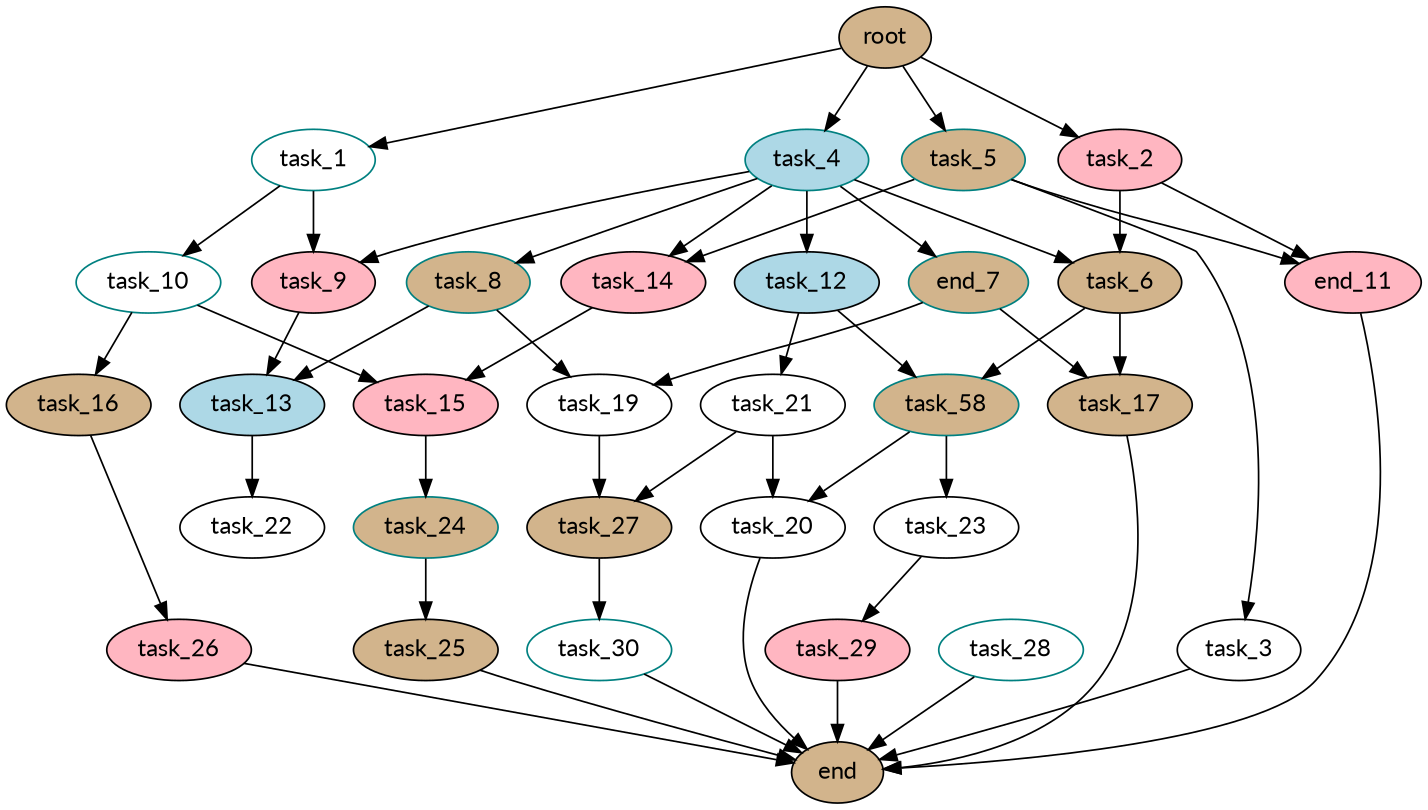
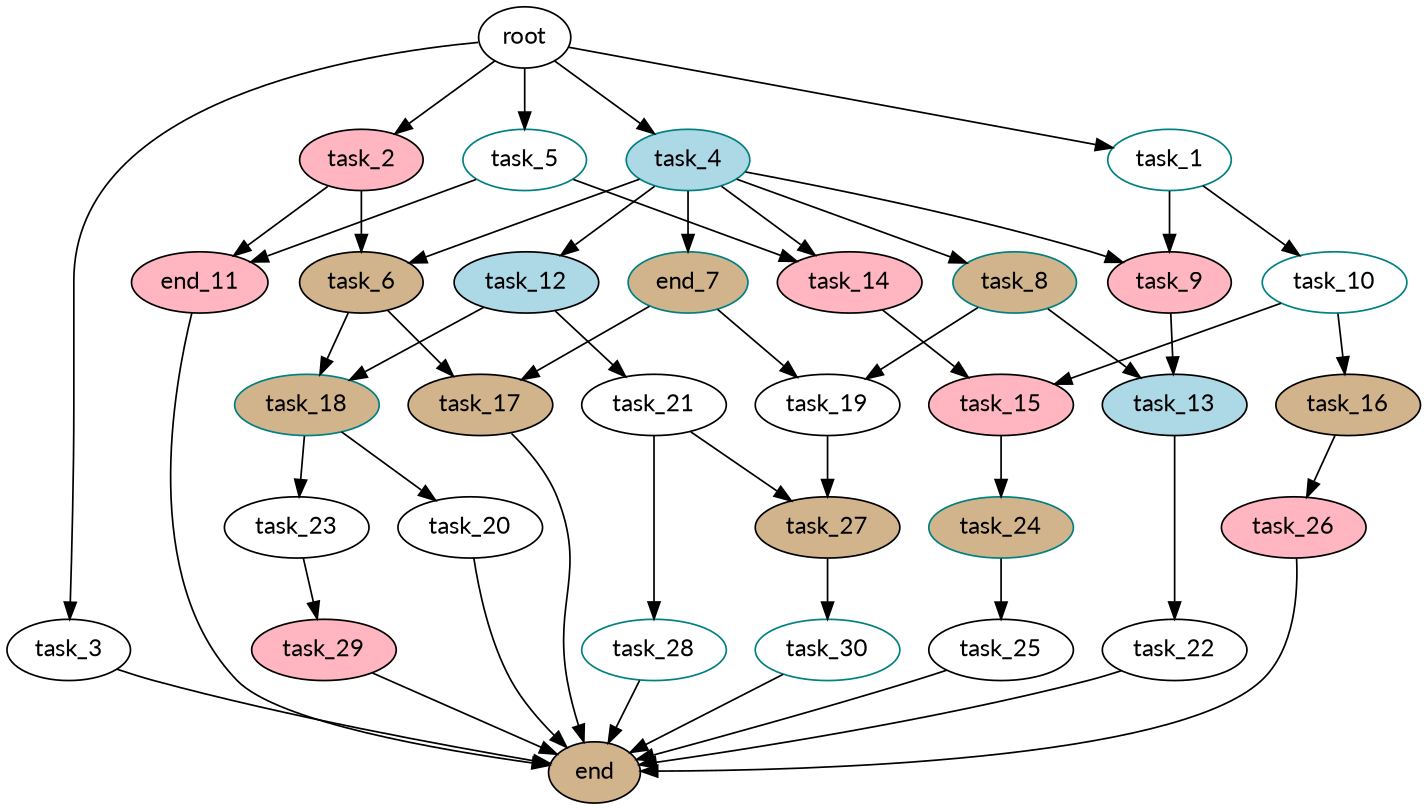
node "root": fillcolor tan -> white
node "task_5": fillcolor tan -> white
edge "task_5" -> "task_3": now "root" -> "task_3"
node "task_58": label "task_58" -> "task_18"
edge "task_21" -> "task_20": now "task_21" -> "task_28"
node "task_25": fillcolor tan -> white
edge "task_22" -> "end": added
